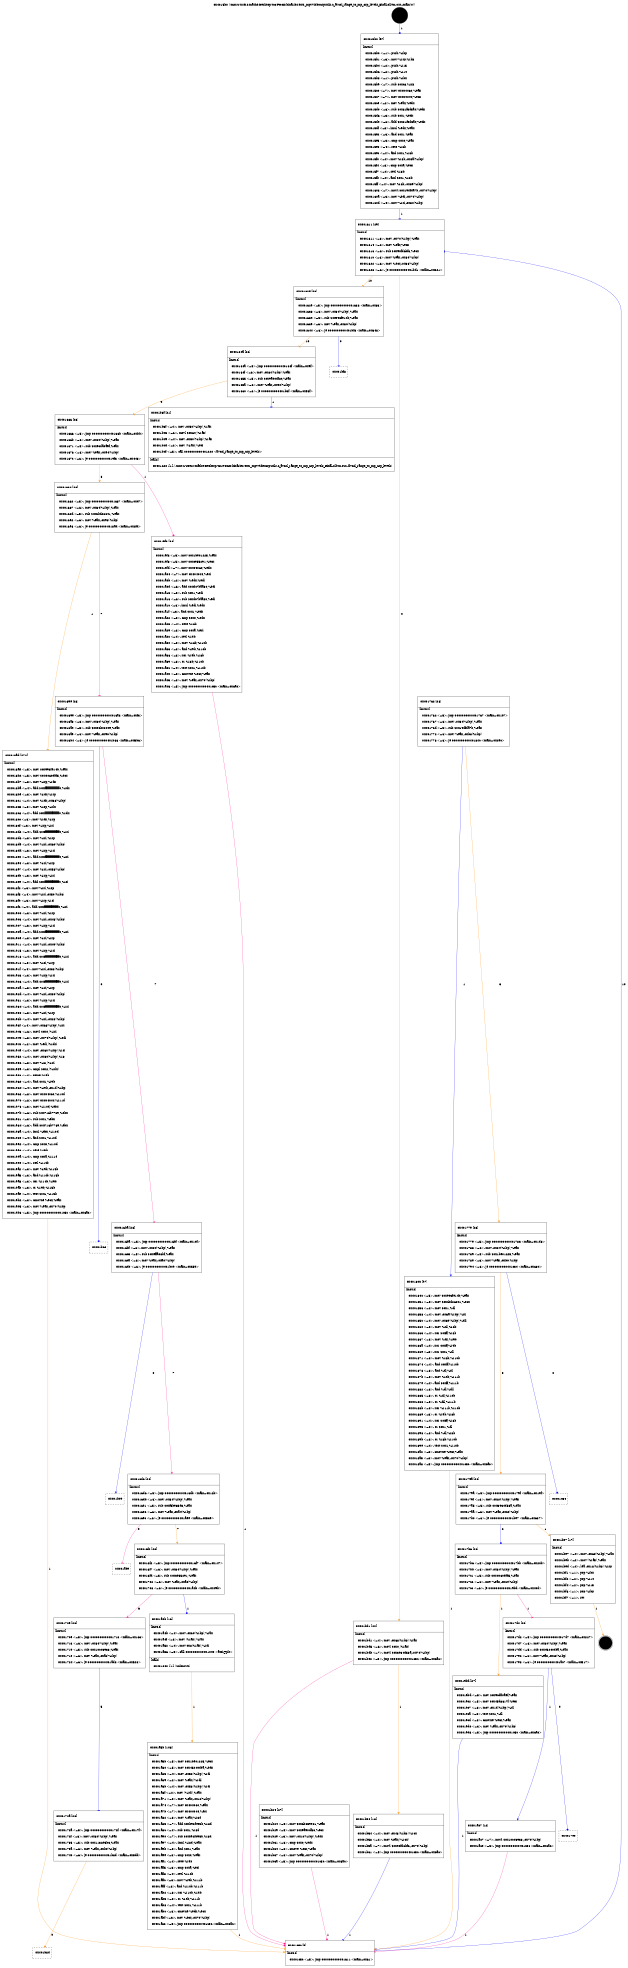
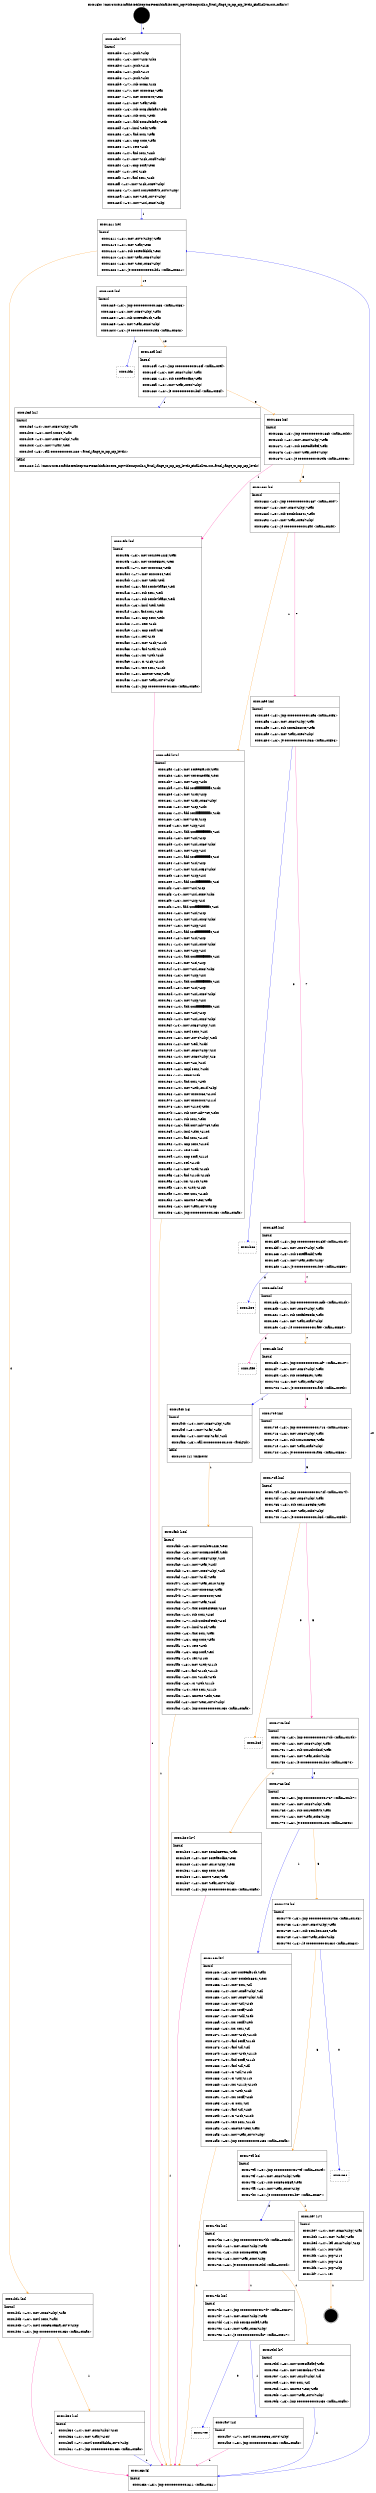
edge "0x401762 [28]" -> "0x40177e [28]": arrowhead vee -> tee
node "0x401746 [28]": added
